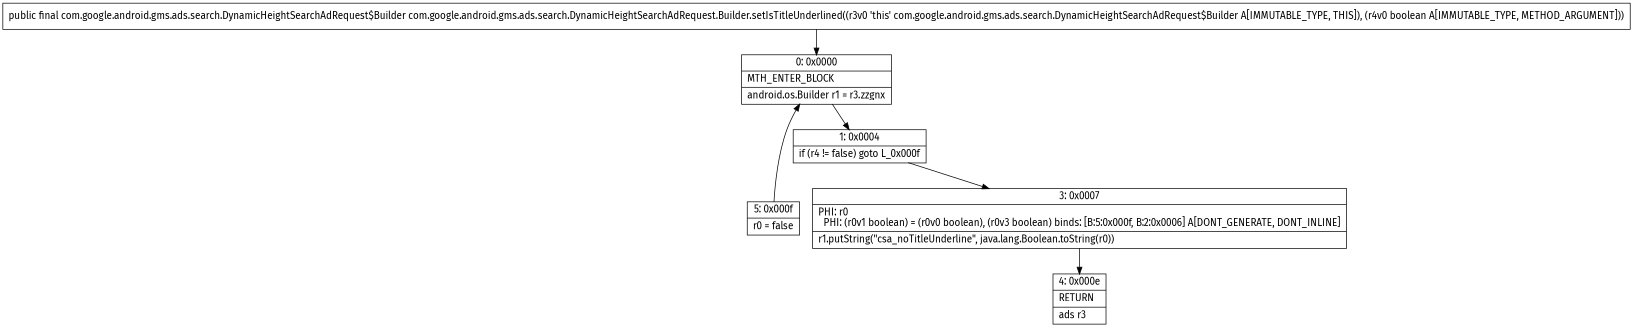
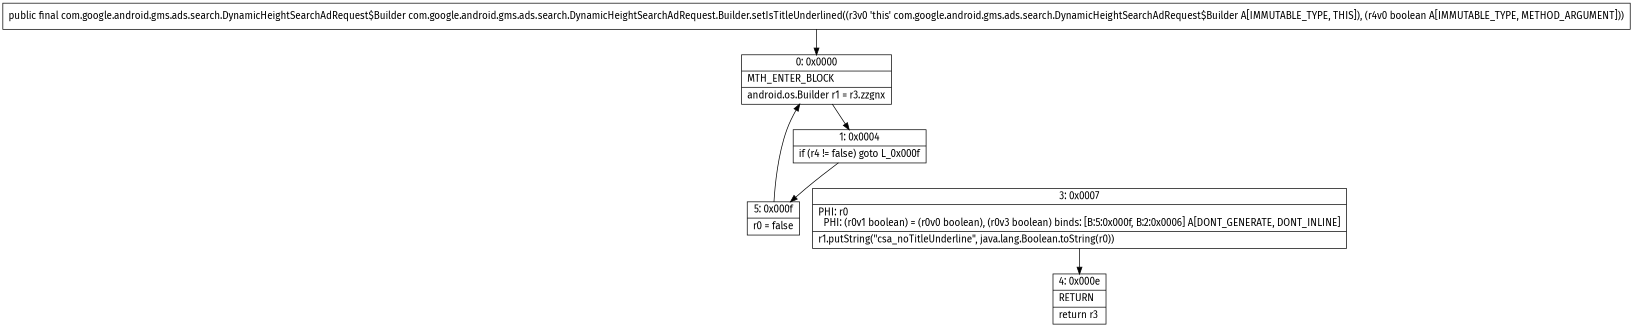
edge "1: 0x0004" -> "3: 0x0007": now "1: 0x0004" -> "5: 0x000f"
node "4: 0x000e": text "ads r3" -> "return r3"
